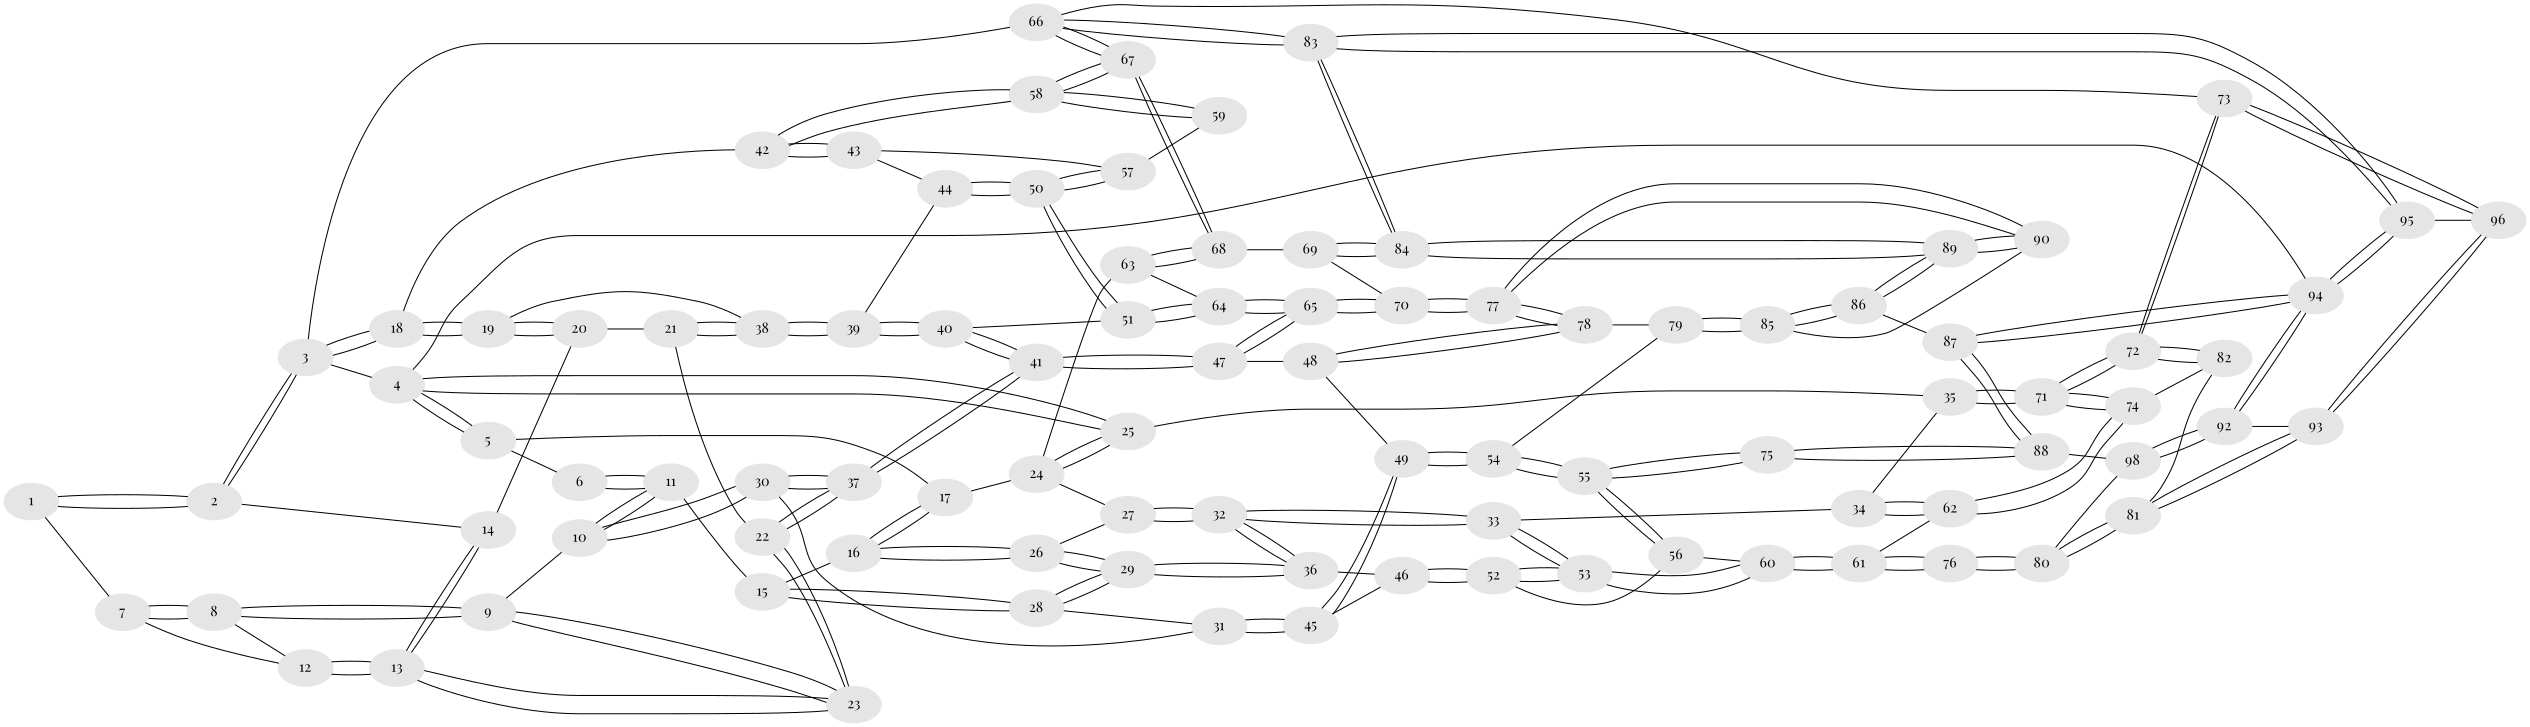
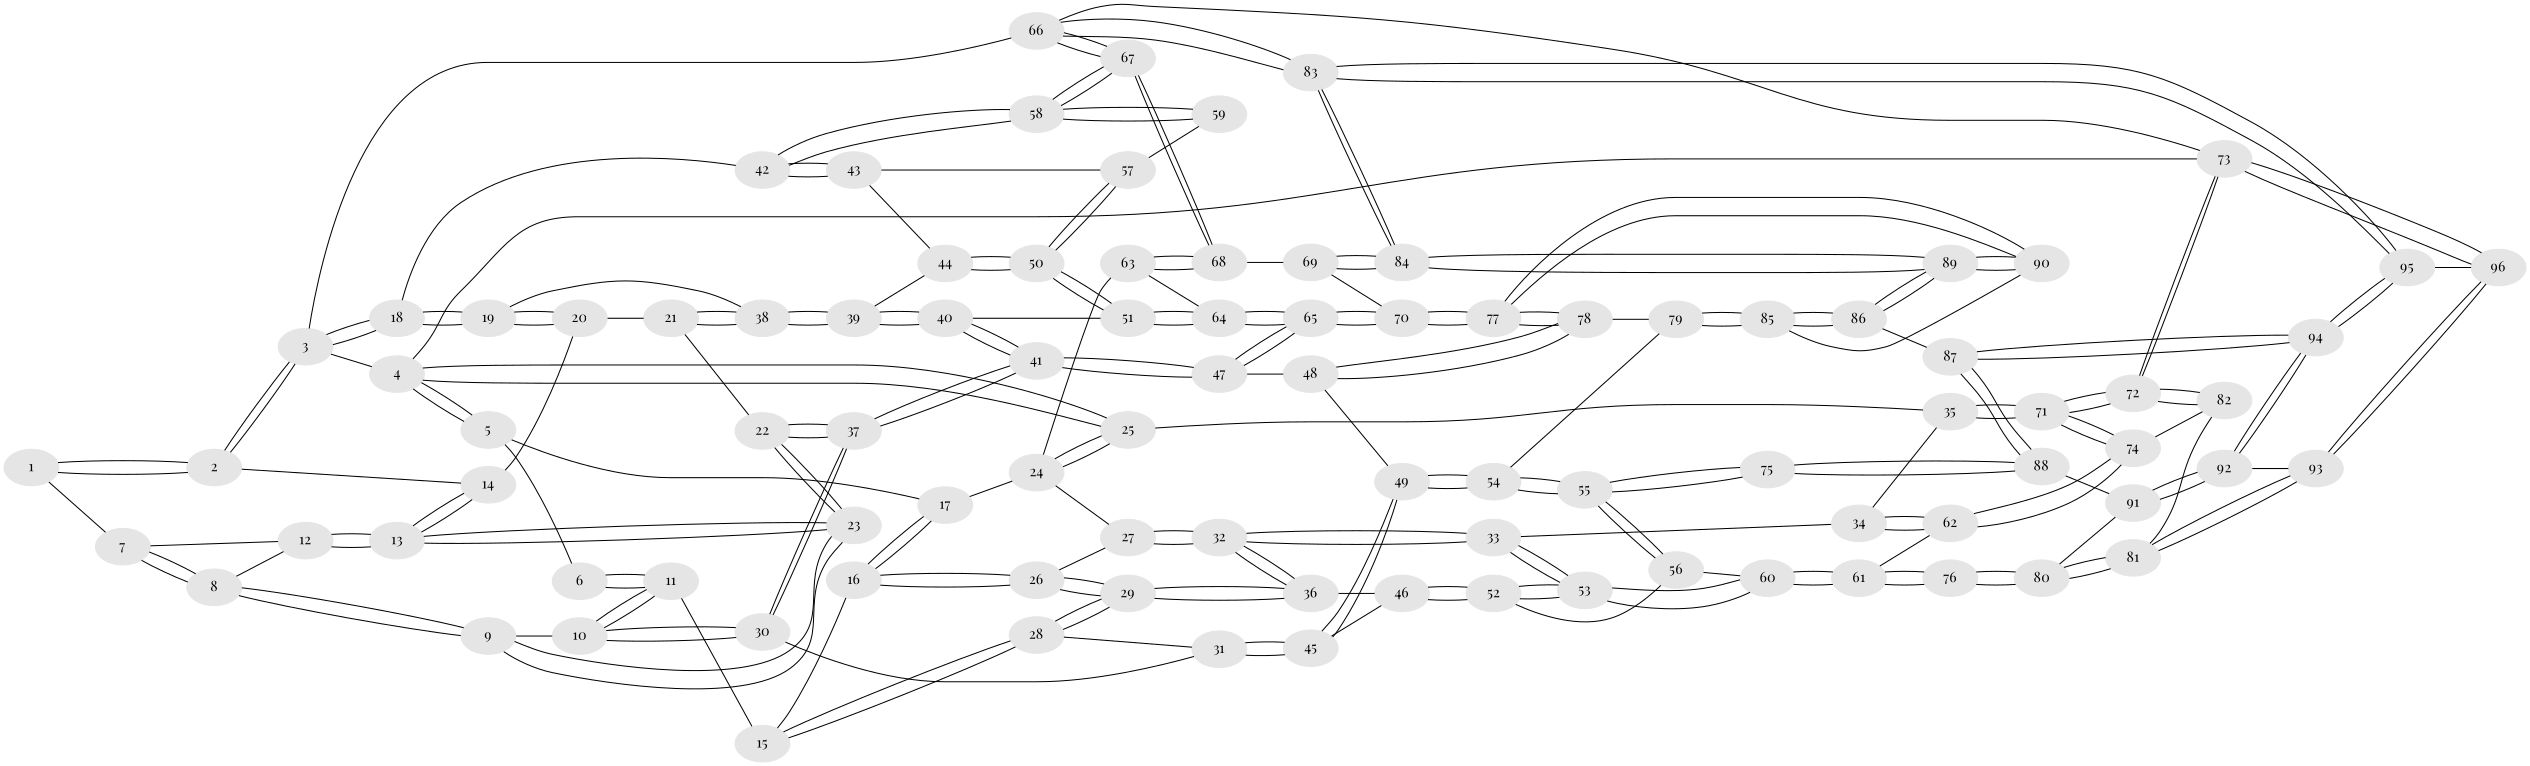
edge "94" -- "4": now "73" -- "4"
node "98": label "98" -> "91"
